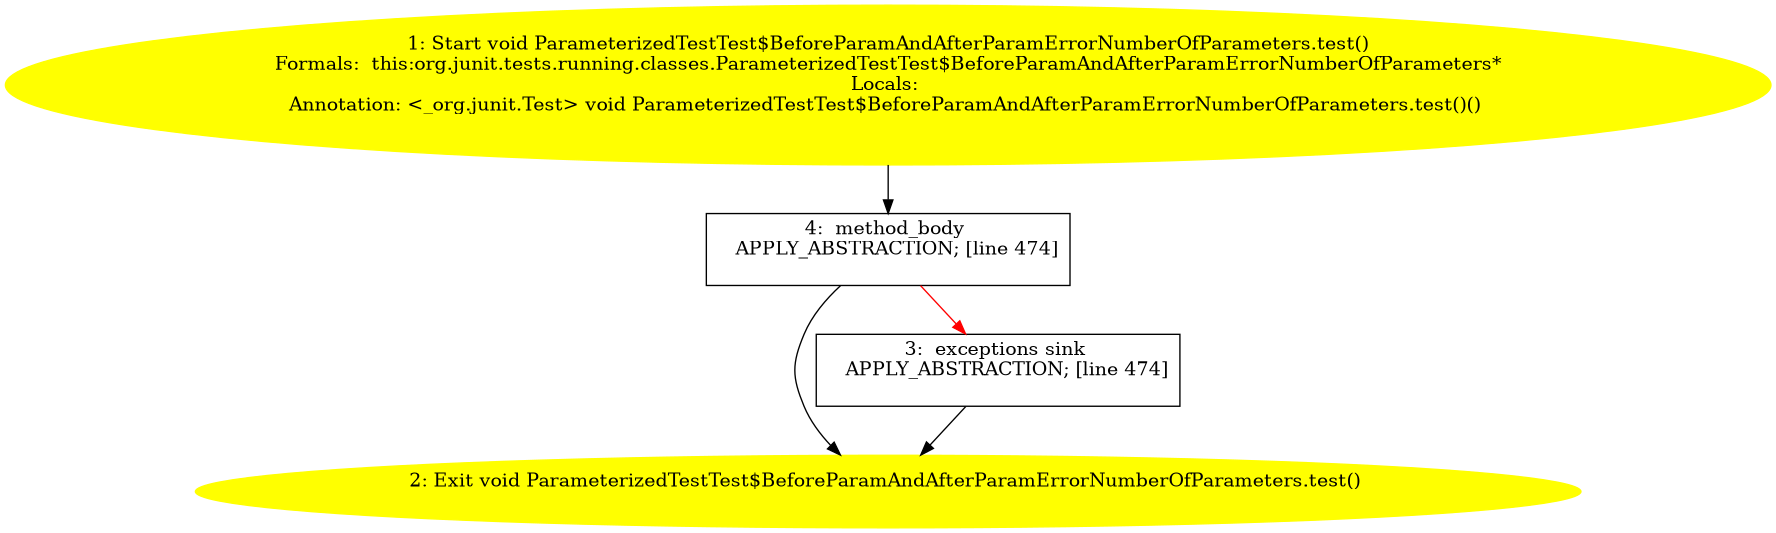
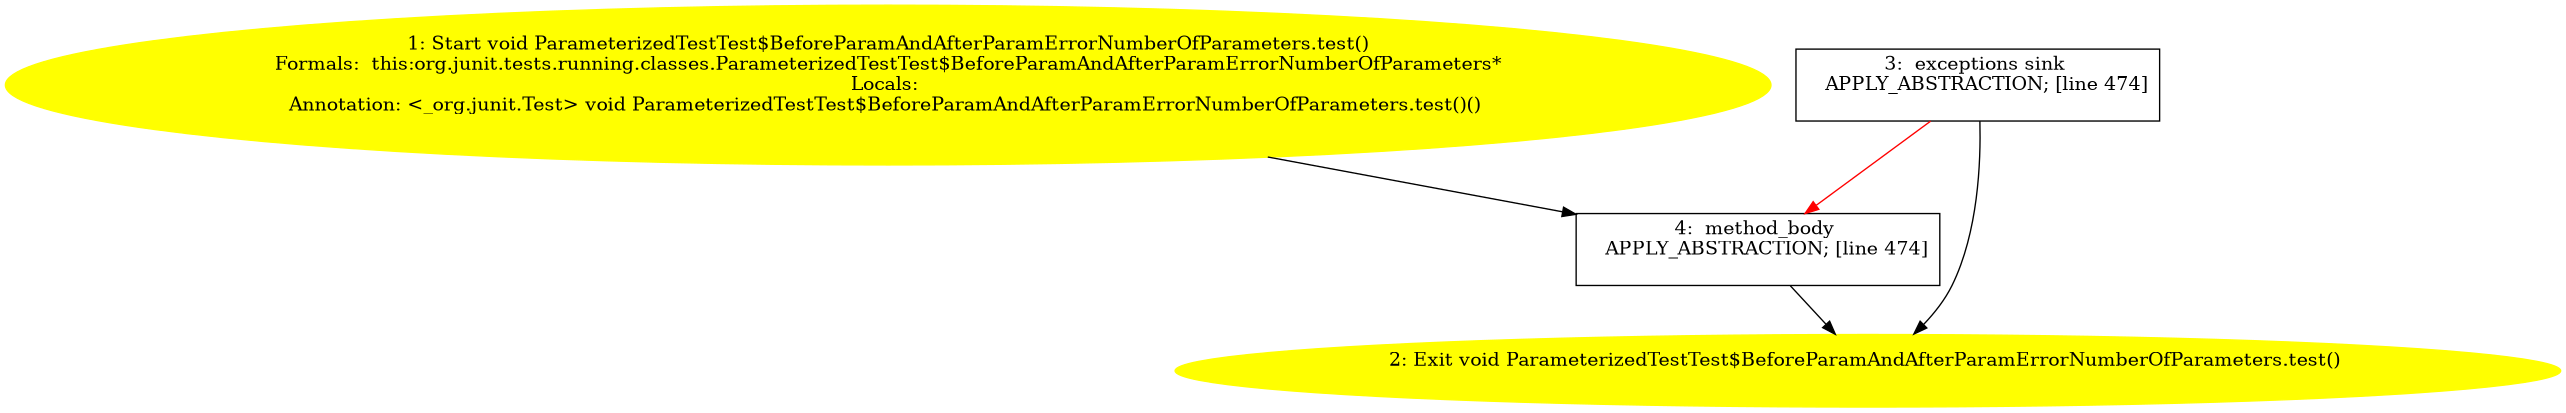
edge "4:  method_body APPLY_ABSTRACTION; [line 474]" -> "3:  exceptions sink APPLY_ABSTRACTION; [line 474]": reversed
